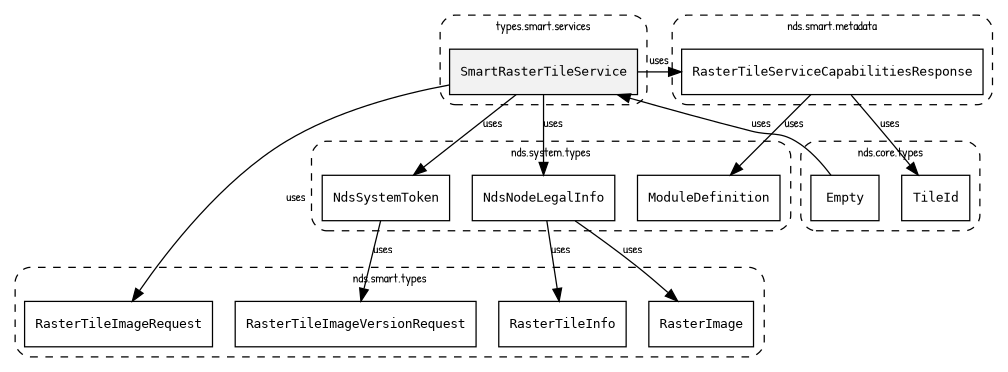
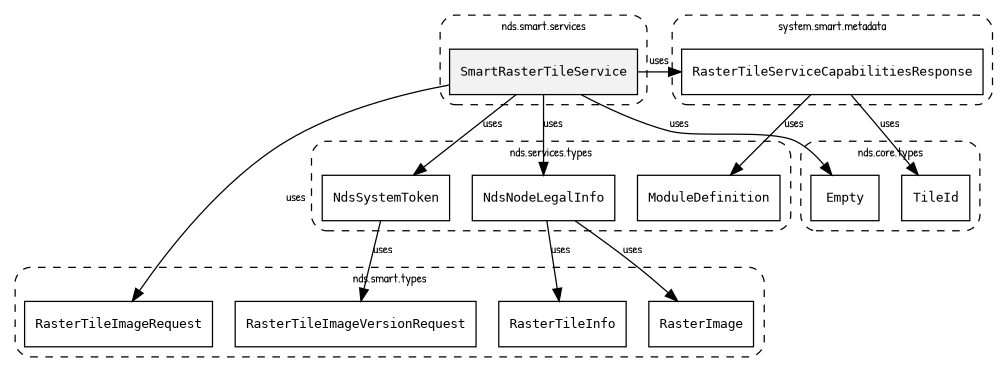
cluster "types.smart.services": label "types.smart.services" -> "nds.smart.services"
cluster "nds.smart.metadata": label "nds.smart.metadata" -> "system.smart.metadata"
edge "Empty" -> "SmartRasterTileService": reversed
cluster "nds.system.types": label "nds.system.types" -> "nds.services.types"
